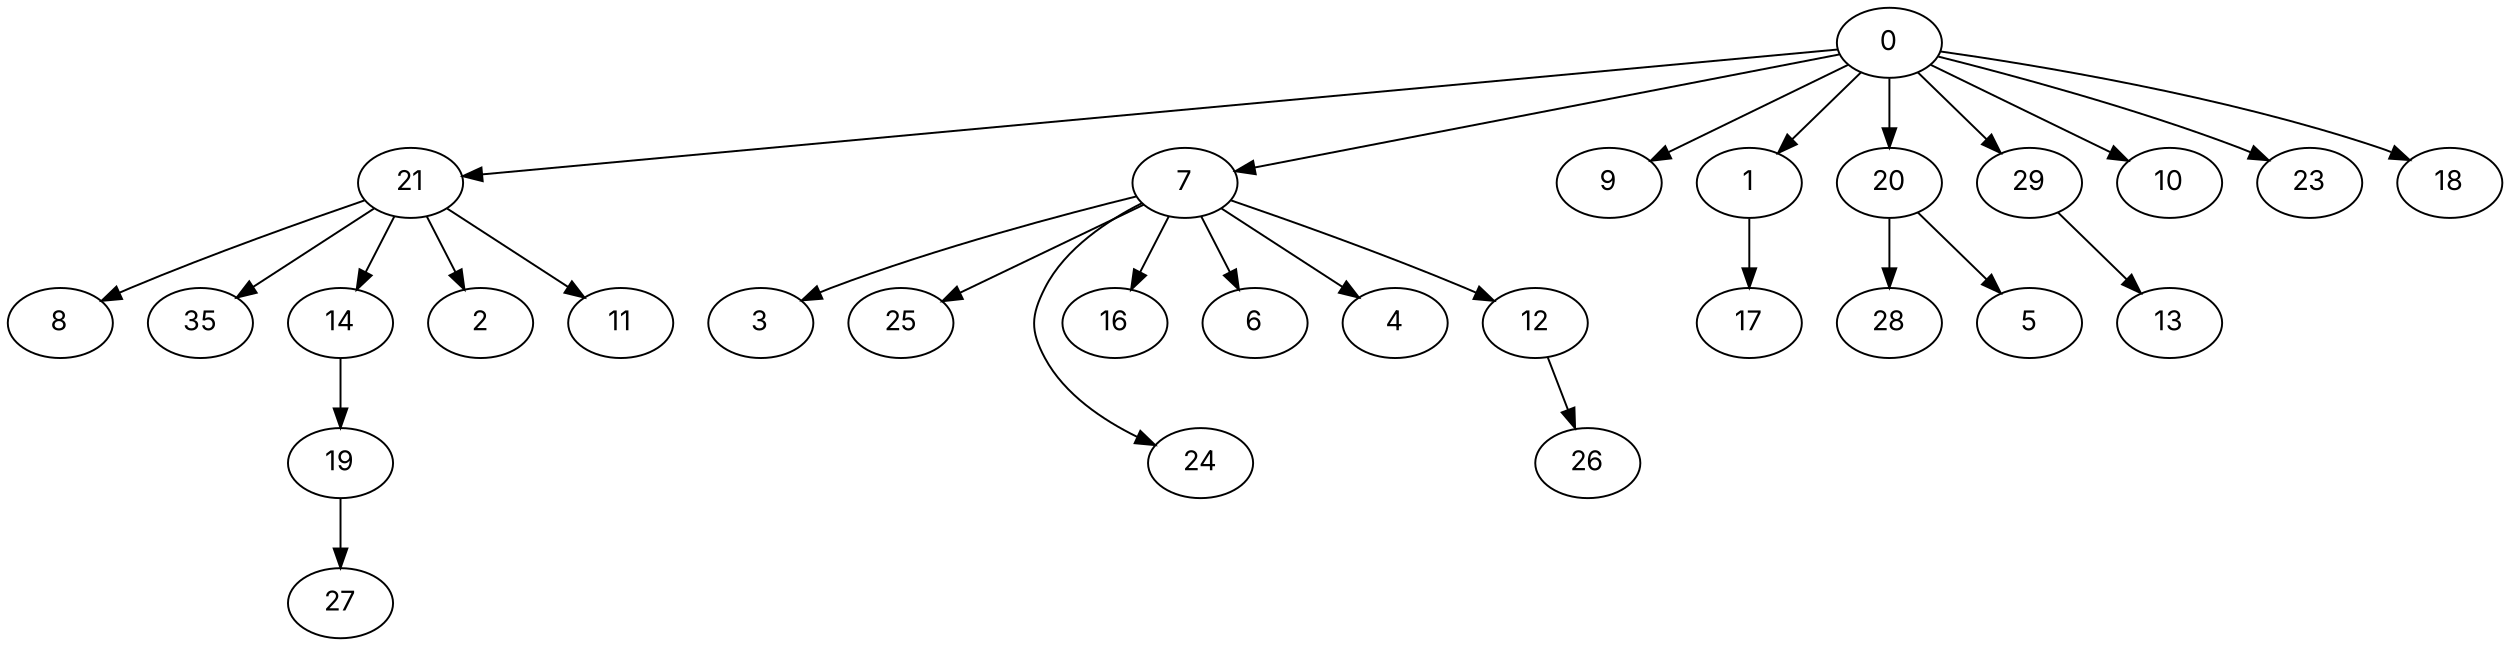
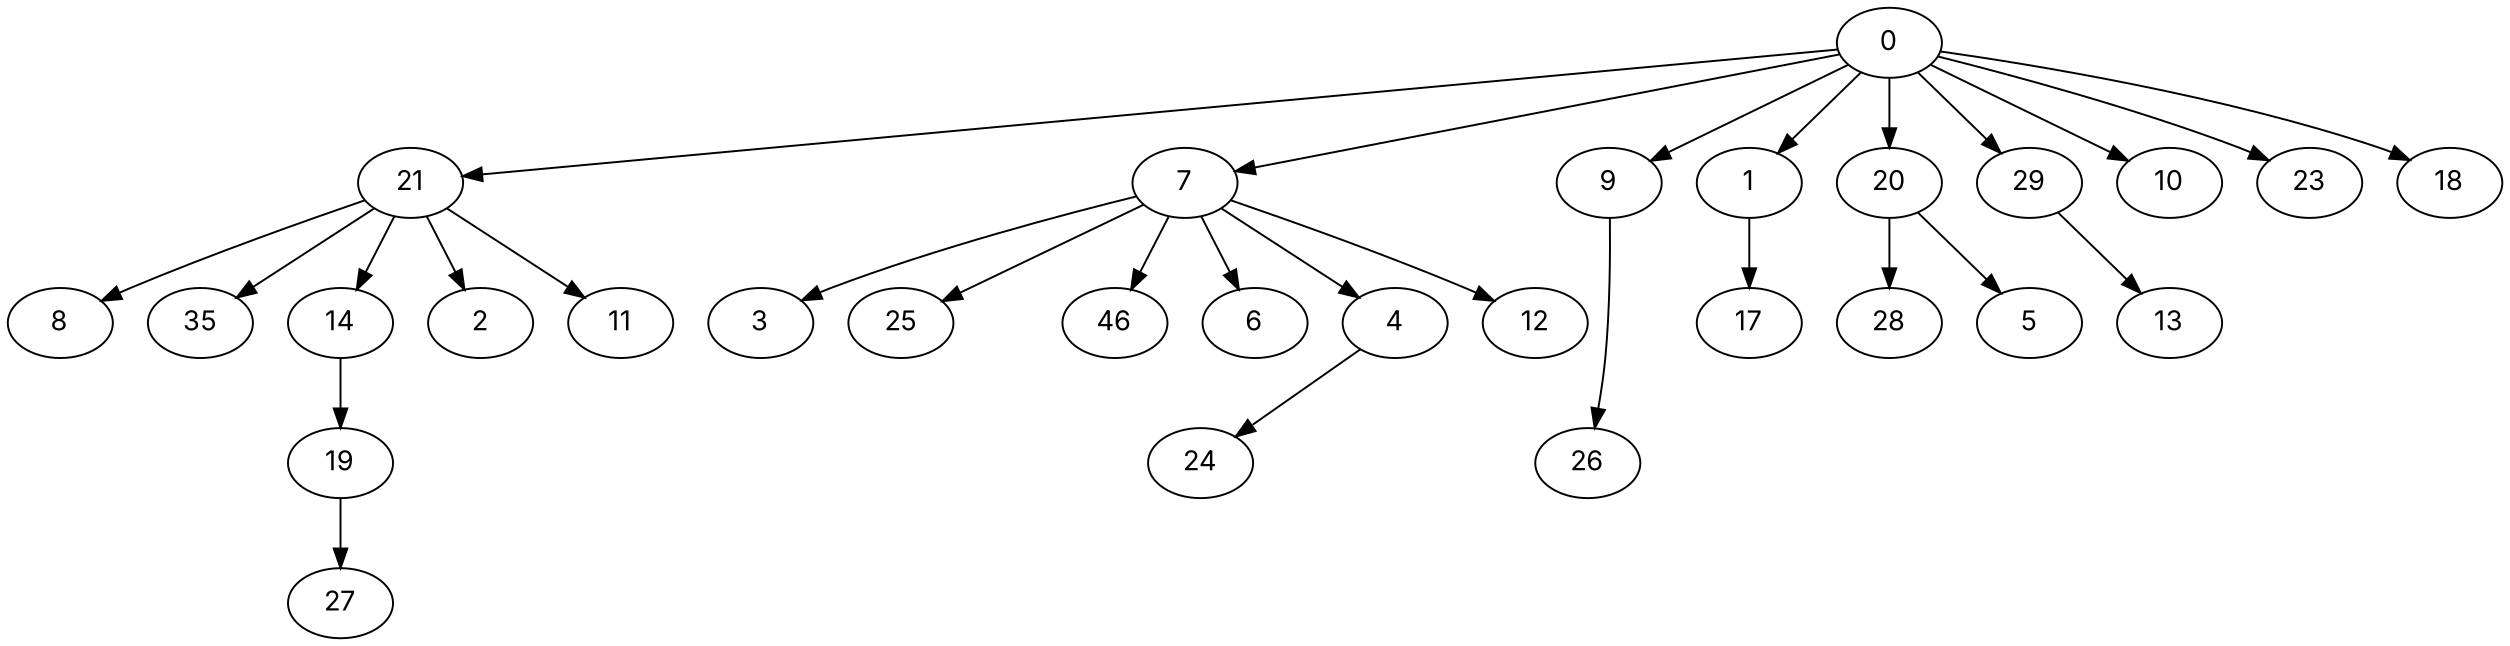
edge "7" -> "24": now "4" -> "24"
node "16": label "16" -> "46"
edge "12" -> "26": now "9" -> "26"
